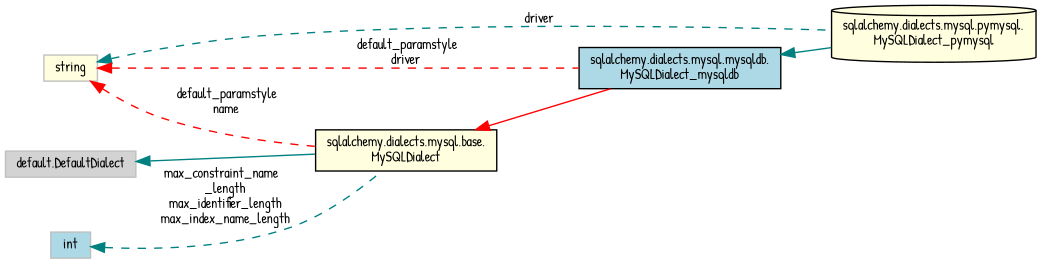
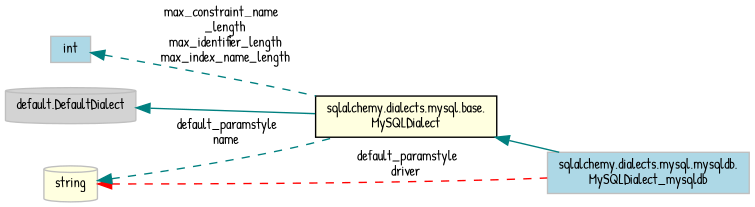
node "sqlalchemy.dialects.mysql.pymysql. MySQLDialect_pymysql": removed
node "string": shape box -> cylinder
node "sqlalchemy.dialects.mysql.mysqldb. MySQLDialect_mysqldb": color black -> grey75
edge "sqlalchemy.dialects.mysql.mysqldb. MySQLDialect_mysqldb" -> "sqlalchemy.dialects.mysql.base. MySQLDialect": color red -> teal
edge "sqlalchemy.dialects.mysql.base. MySQLDialect" -> "string": color red -> teal
node "default.DefaultDialect": shape box -> cylinder
